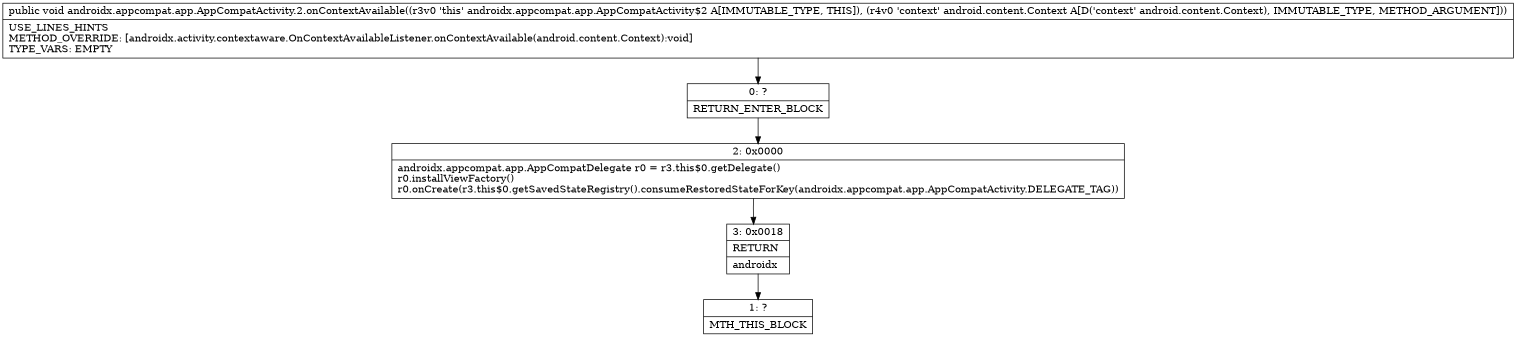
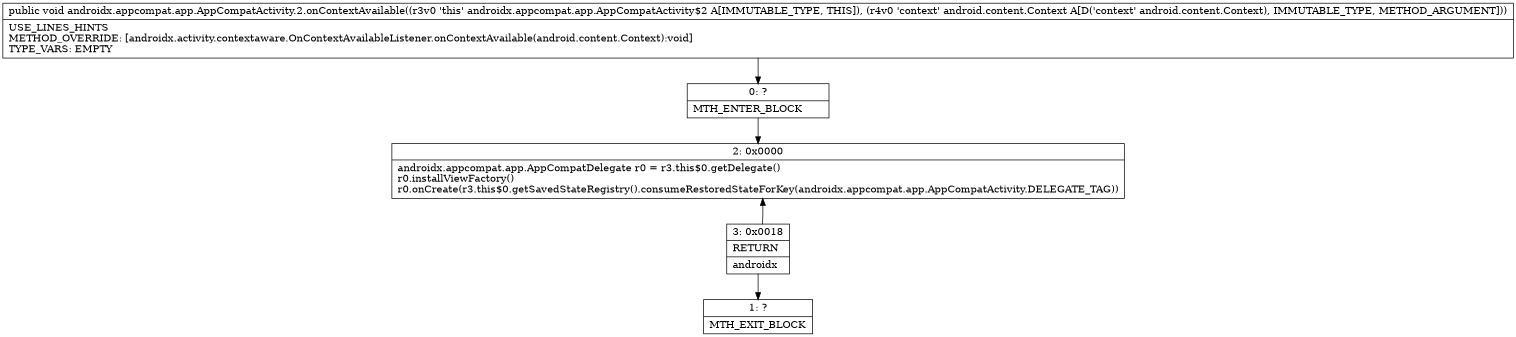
node "0: ?": text "RETURN_ENTER_BLOCK" -> "MTH_ENTER_BLOCK"
edge "2: 0x0000" -> "3: 0x0018": reversed
node "1: ?": text "MTH_THIS_BLOCK" -> "MTH_EXIT_BLOCK"
